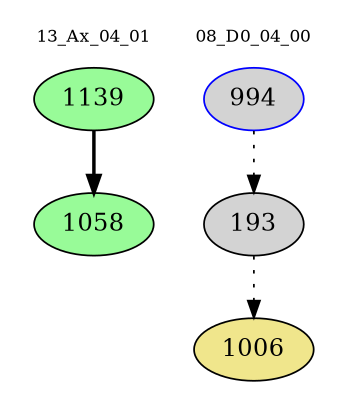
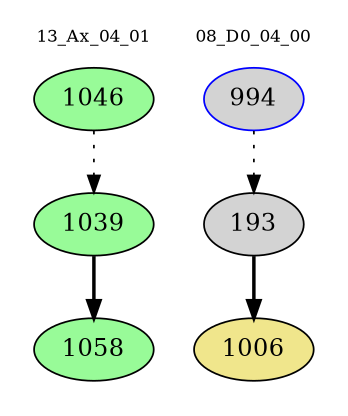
node "1046": added
node "1139": label "1139" -> "1039"
edge "193" -> "1006": style dotted -> bold
